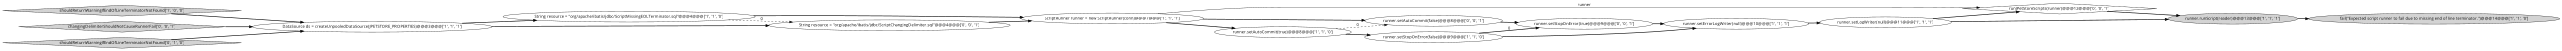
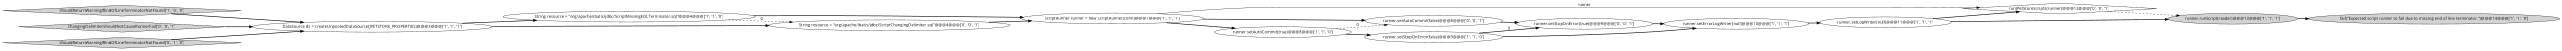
edge "runJPetStoreScripts(runner)@@@12@@@['0', '0', '1']" -> "runner.runScript(reader)@@@13@@@['1', '1', '1']": style bold -> dashed
